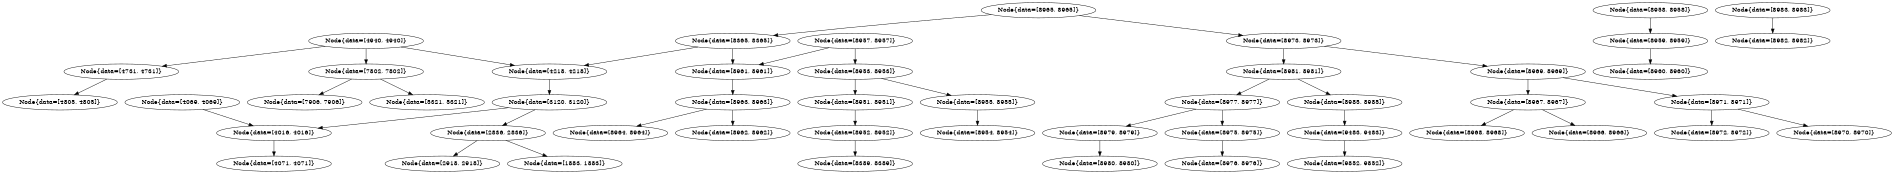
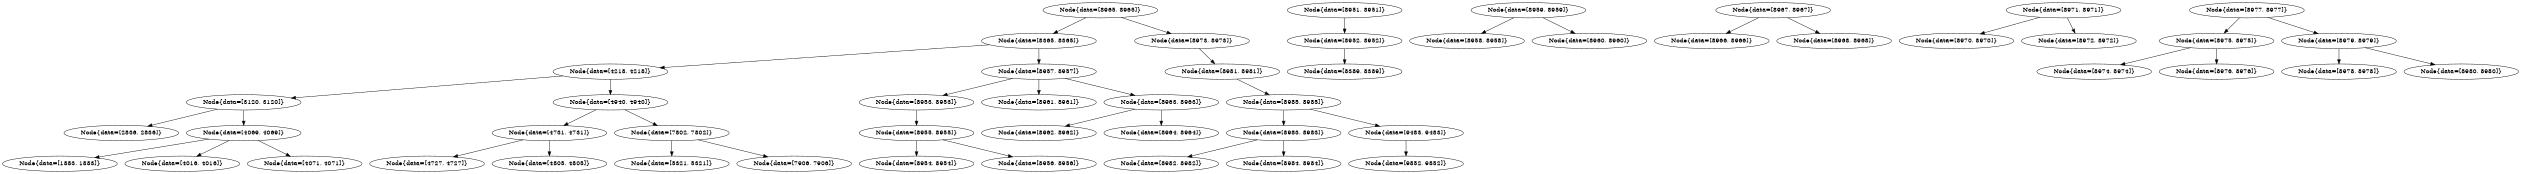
edge "Node{data=[8958, 8958]}" -> "Node{data=[8959, 8959]}": reversed
edge "Node{data=[8365, 8365]}" -> "Node{data=[8961, 8961]}": now "Node{data=[8365, 8365]}" -> "Node{data=[8957, 8957]}"
edge "Node{data=[4940, 4940]}" -> "Node{data=[4218, 4218]}": reversed
node "Node{data=[8969, 8969]}": removed
node "Node{data=[8974, 8974]}": added
node "Node{data=[8978, 8978]}": added
edge "Node{data=[8961, 8961]}" -> "Node{data=[8963, 8963]}": now "Node{data=[8957, 8957]}" -> "Node{data=[8963, 8963]}"
edge "Node{data=[8953, 8953]}" -> "Node{data=[8951, 8951]}": removed
edge "Node{data=[8981, 8981]}" -> "Node{data=[8977, 8977]}": removed
edge "Node{data=[8985, 8985]}" -> "Node{data=[8983, 8983]}": added
edge "Node{data=[3120, 3120]}" -> "Node{data=[4016, 4016]}": now "Node{data=[3120, 3120]}" -> "Node{data=[4069, 4069]}"
edge "Node{data=[4016, 4016]}" -> "Node{data=[4071, 4071]}": now "Node{data=[4069, 4069]}" -> "Node{data=[4071, 4071]}"
edge "Node{data=[2836, 2836]}" -> "Node{data=[1883, 1883]}": now "Node{data=[4069, 4069]}" -> "Node{data=[1883, 1883]}"
node "Node{data=[4727, 4727]}": added
node "Node{data=[2918, 2918]}": removed
node "Node{data=[8956, 8956]}": added
node "Node{data=[8984, 8984]}": added
